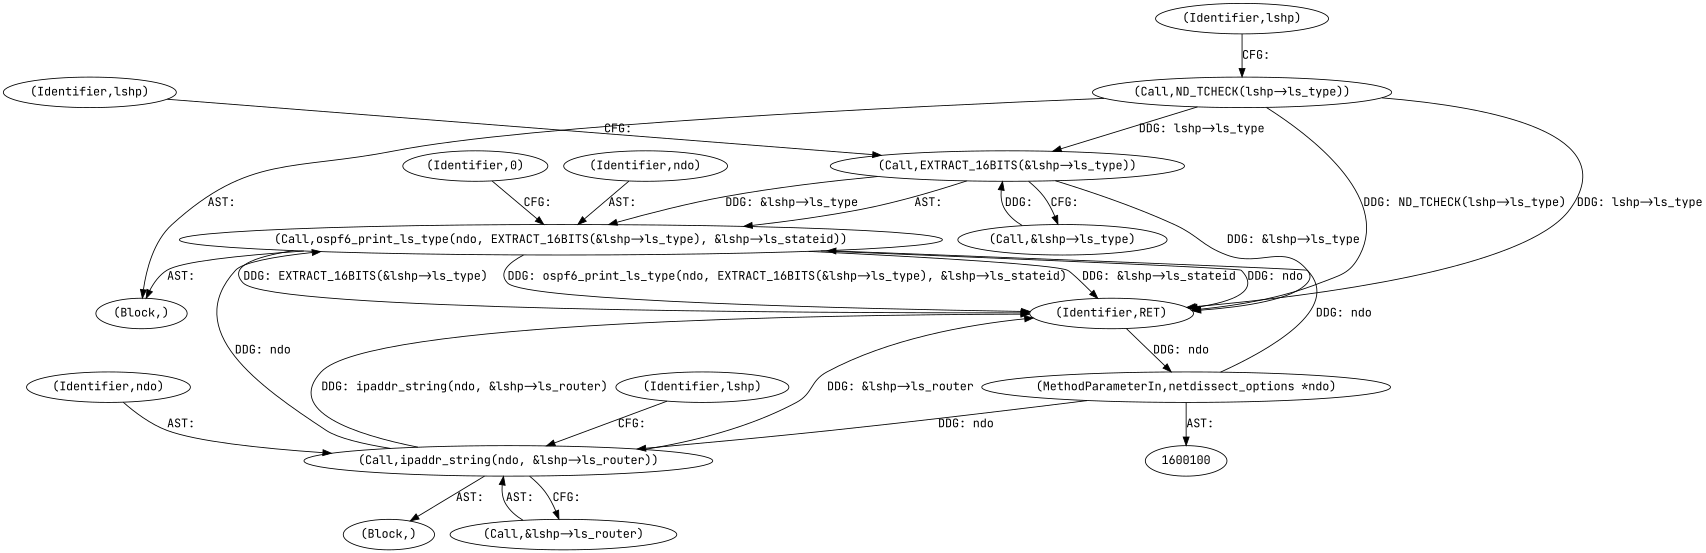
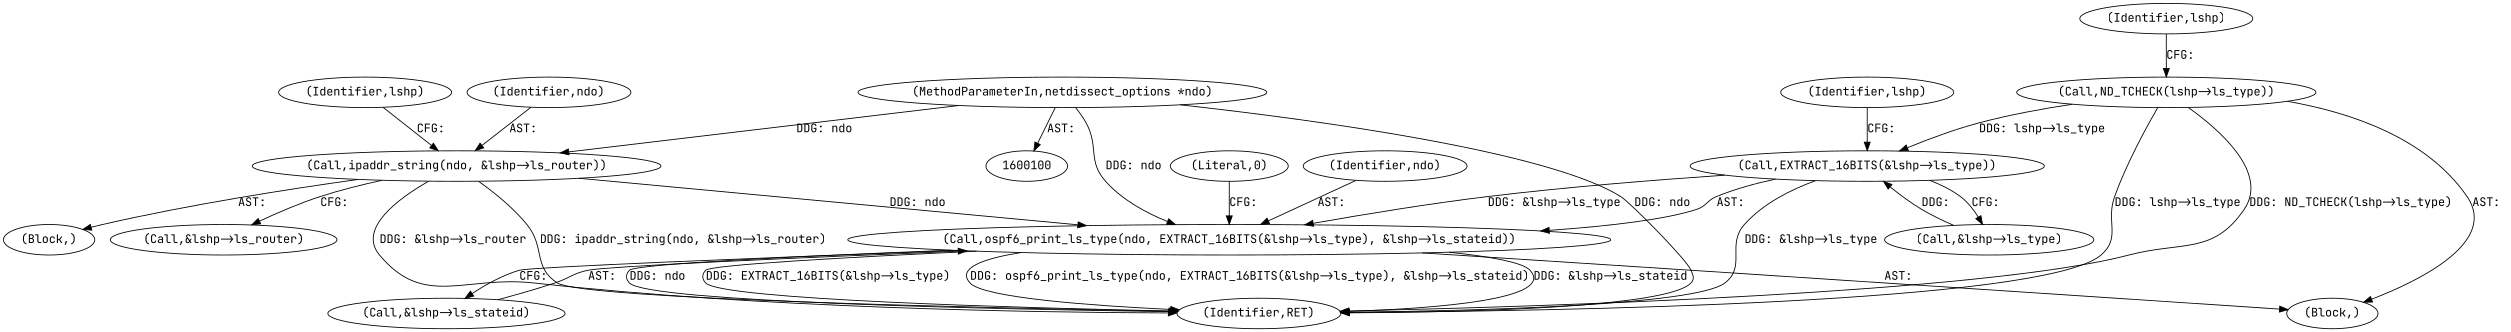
node "(Identifier,0)": label "(Identifier,0)" -> "(Literal,0)"
node "(Call,&lshp->ls_stateid)": added
edge "(Identifier,RET)" -> "(MethodParameterIn,netdissect_options *ndo)": reversed
edge "(Call,&lshp->ls_router)" -> "(Call,ipaddr_string(ndo, &lshp->ls_router))": removed, label "AST:"
